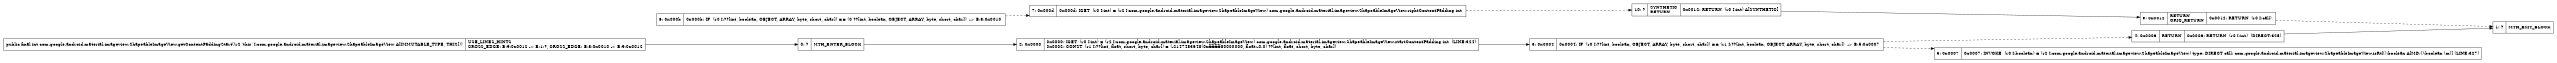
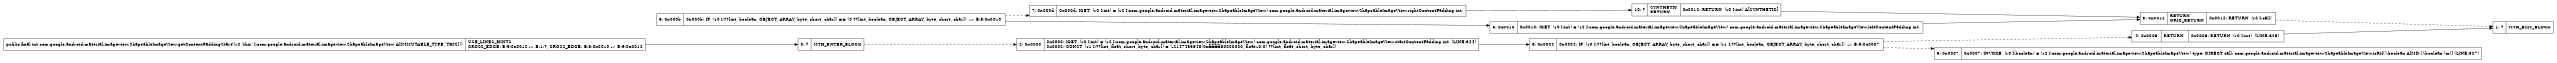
edge "7: 0x000d" -> "10: ?": style dashed -> solid
node "8: 0x0010": added
node "4: 0x0006": text "0x0006: RETURN  (r0 I:int)  (DIRECT:325)" -> "0x0006: RETURN  (r0 I:int)  (LINE:325)"
edge "0: ?" -> "2: 0x0000": style solid -> dashed
